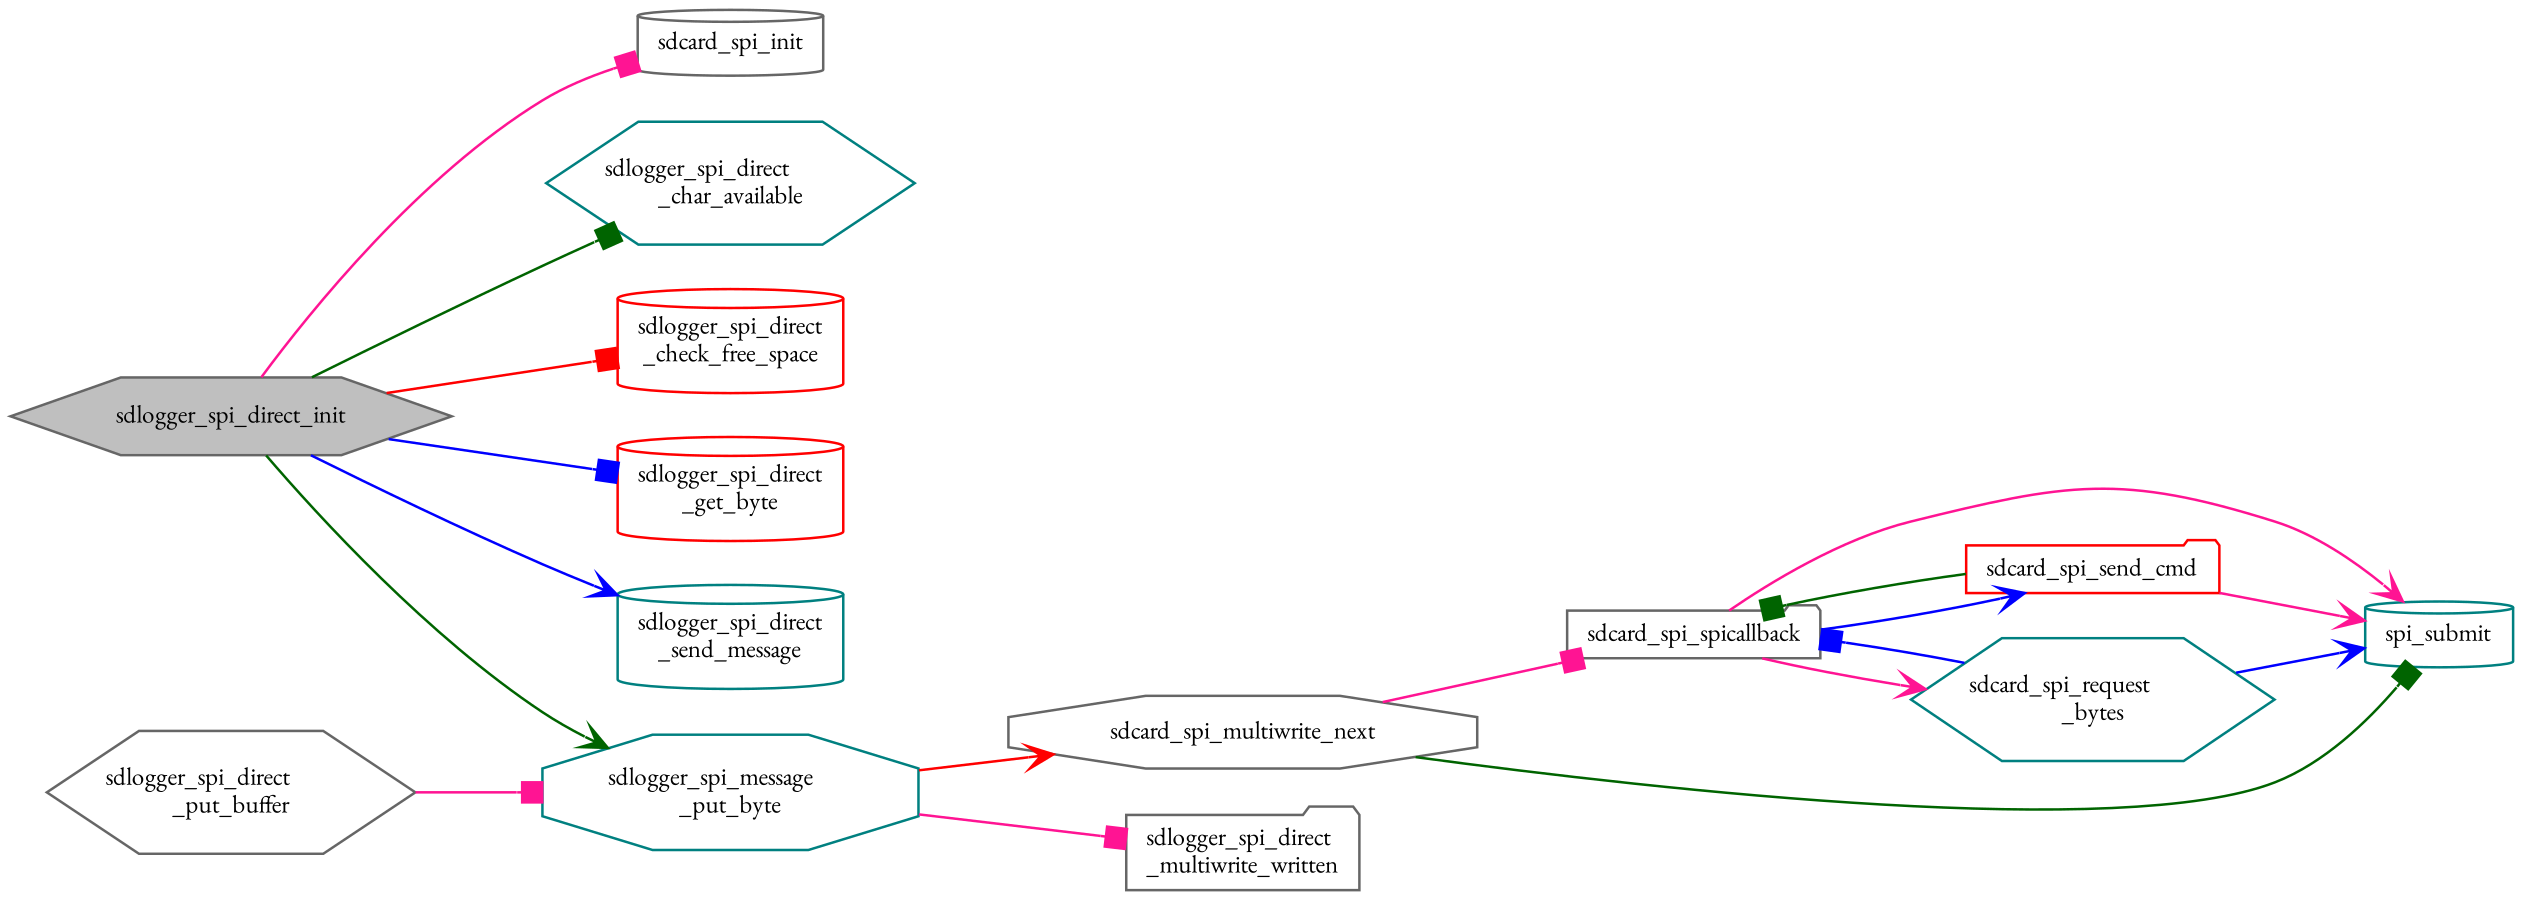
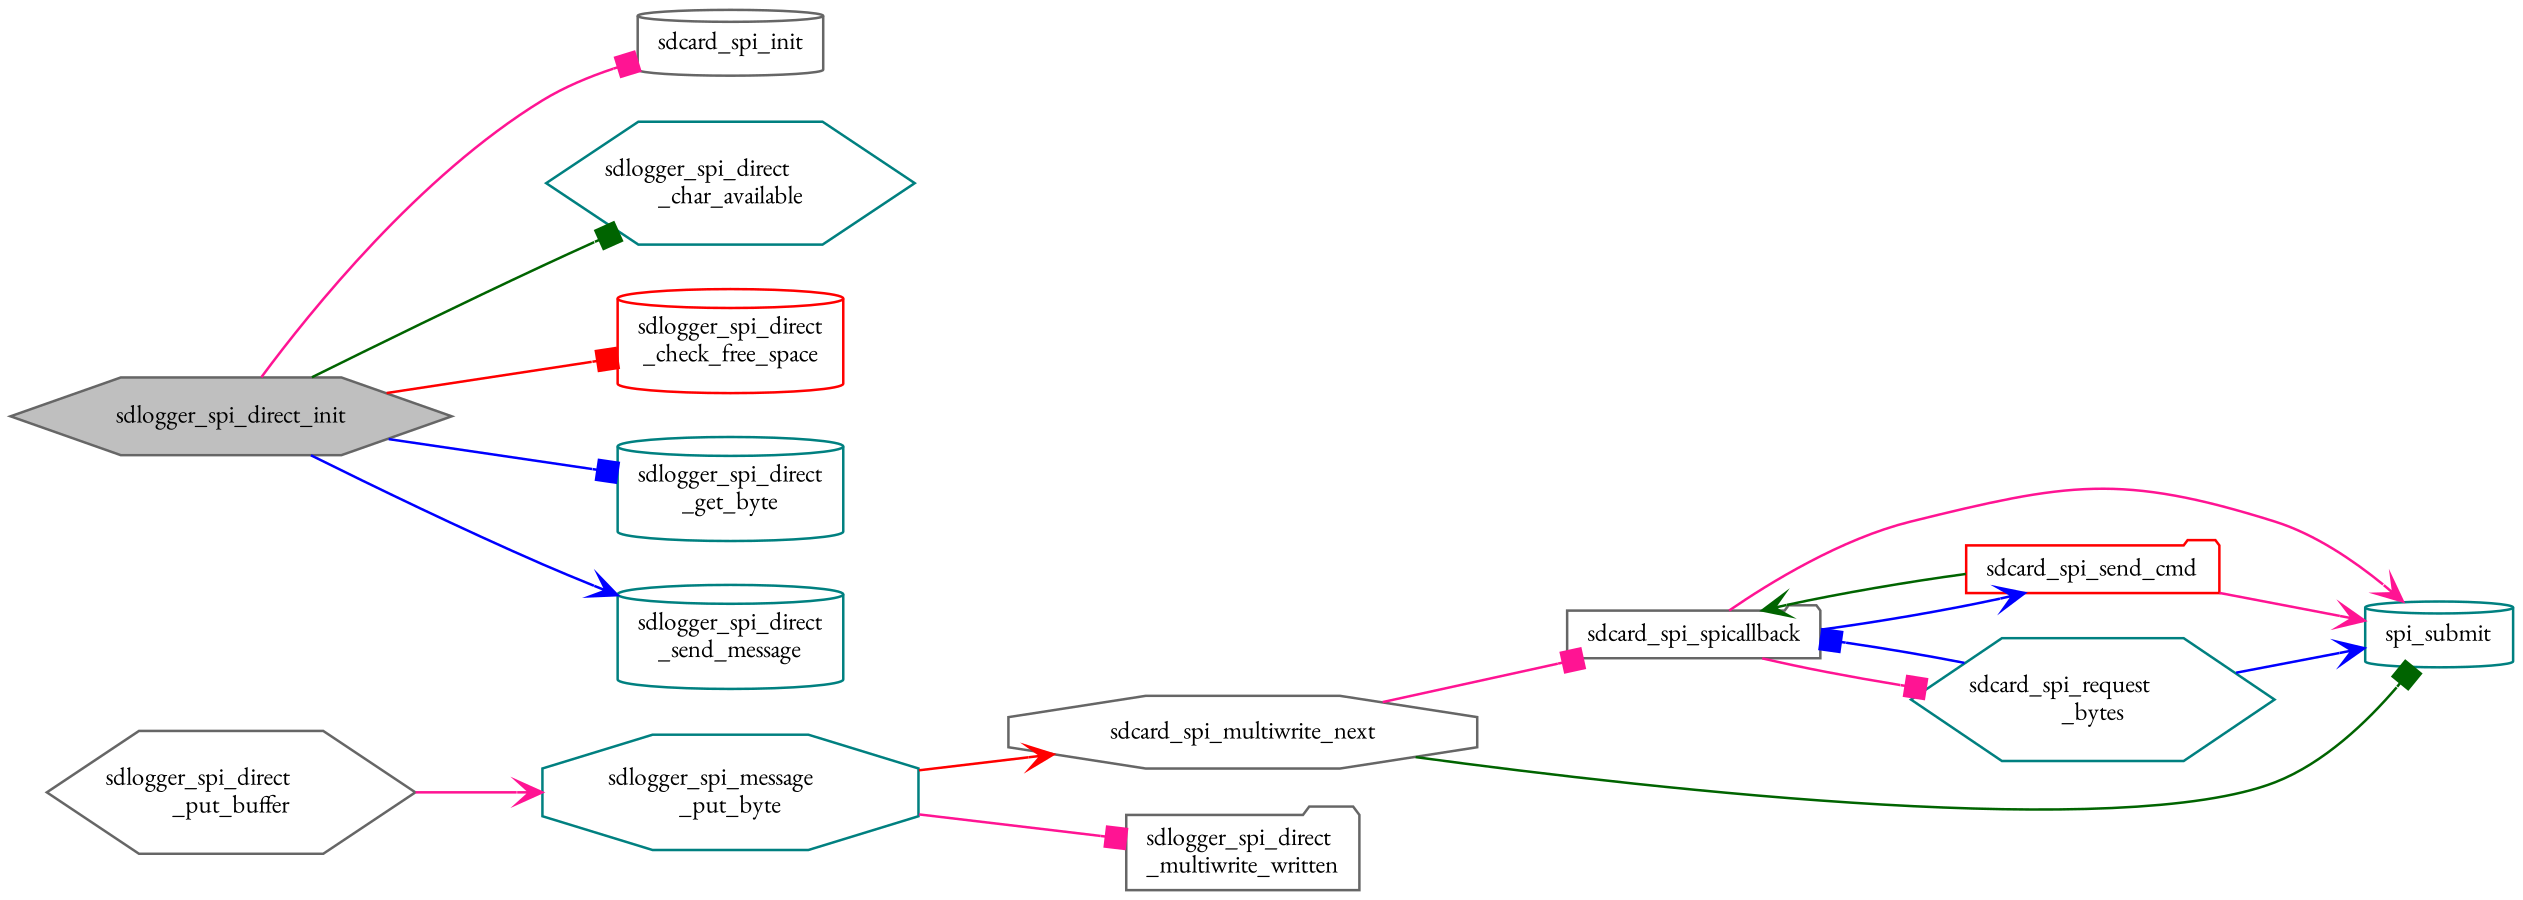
node "sdlogger_spi_direct _get_byte": color red -> teal
edge "sdcard_spi_send_cmd" -> "sdcard_spi_spicallback": arrowhead box -> vee
edge "sdlogger_spi_direct_init" -> "sdlogger_spi_message _put_byte": removed
edge "sdcard_spi_spicallback" -> "sdcard_spi_request _bytes": arrowhead vee -> box
edge "sdlogger_spi_direct _put_buffer" -> "sdlogger_spi_message _put_byte": arrowhead box -> vee
